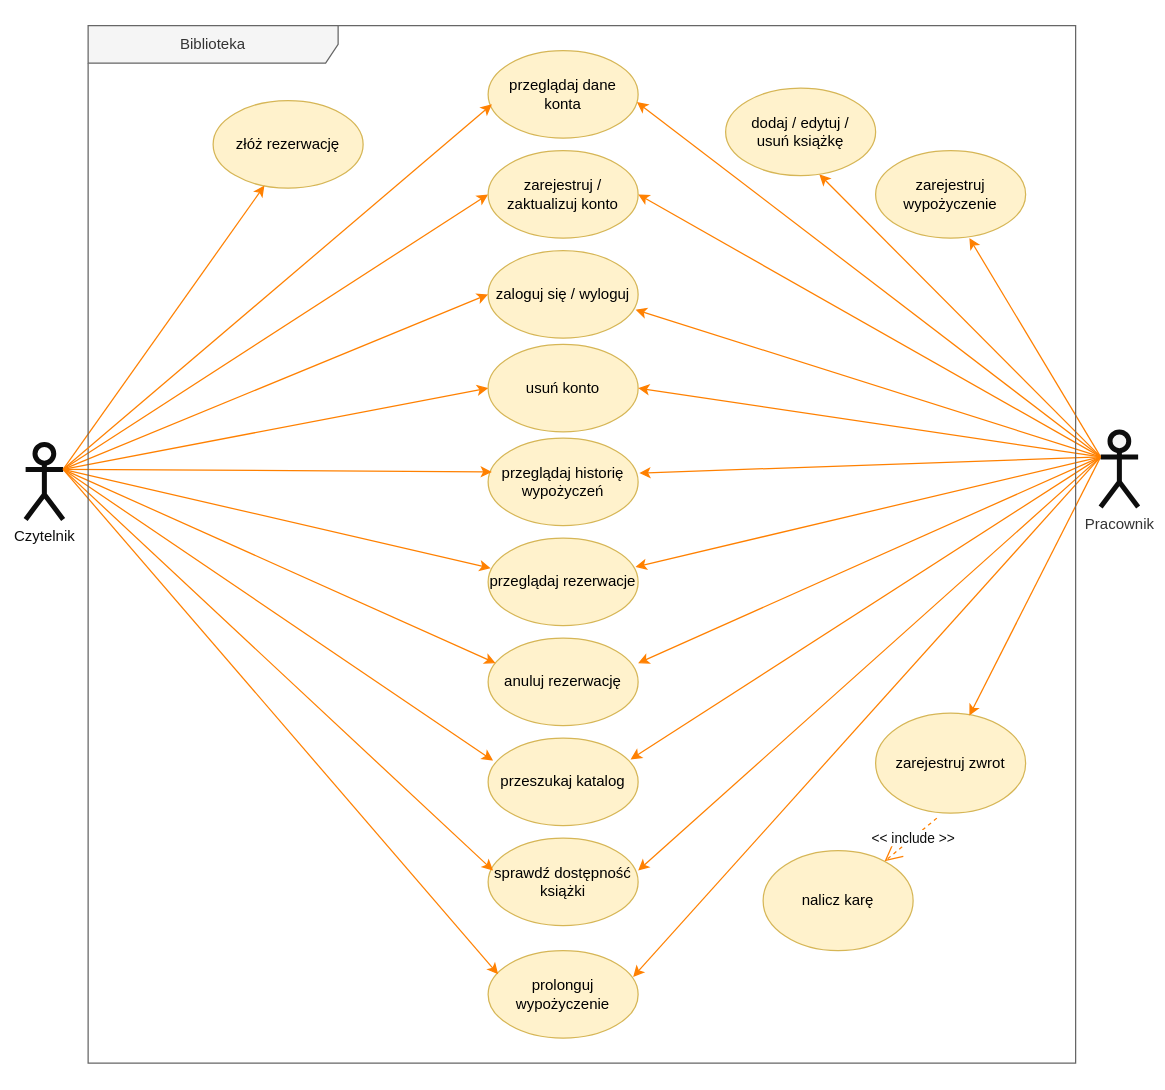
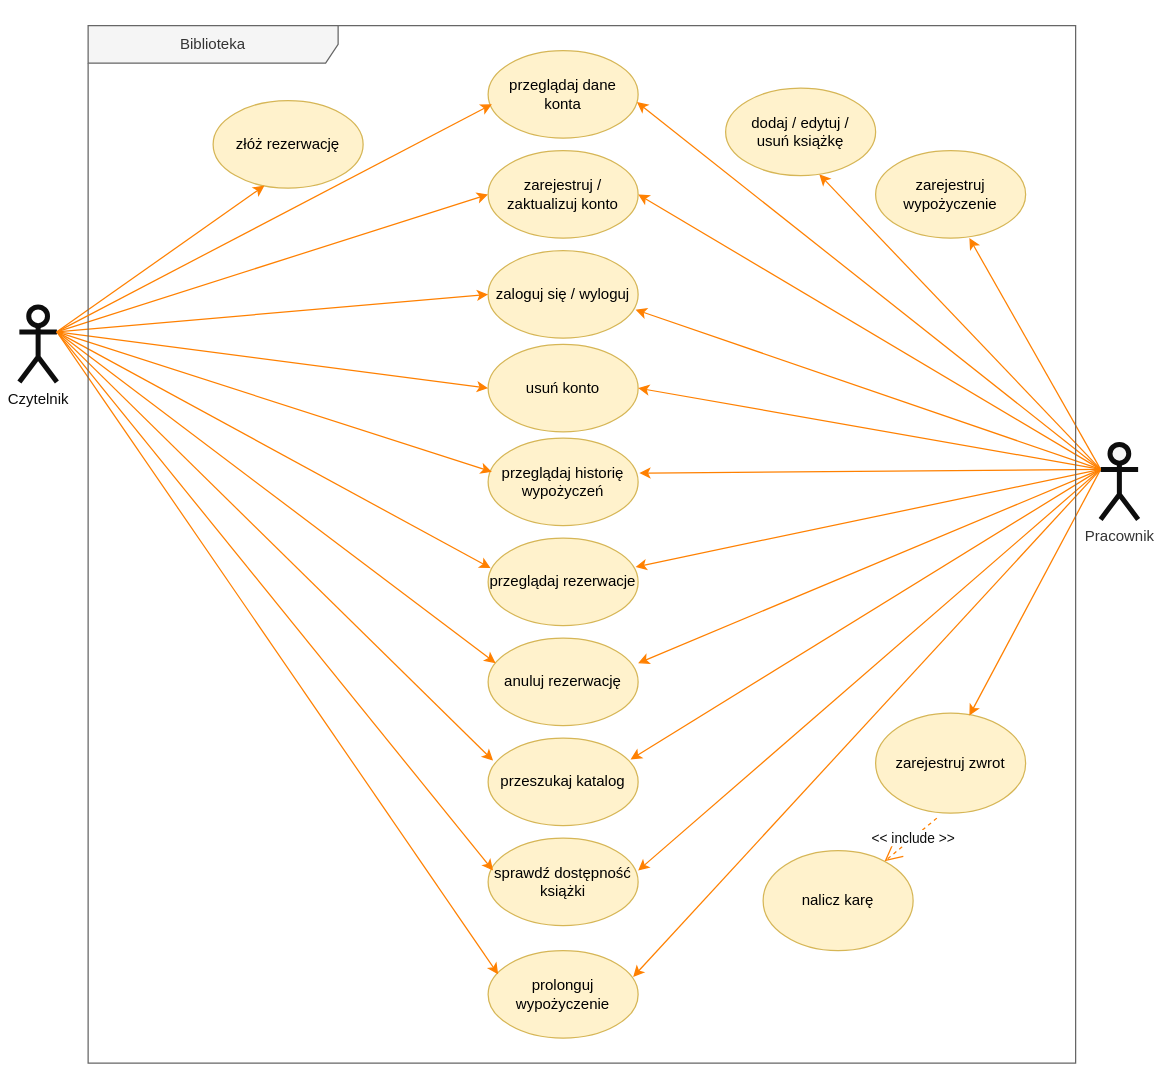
node "Pracownik": moved (1119, 469) -> (1119, 482)
node "Czytelnik": moved (44, 482) -> (38, 344)
